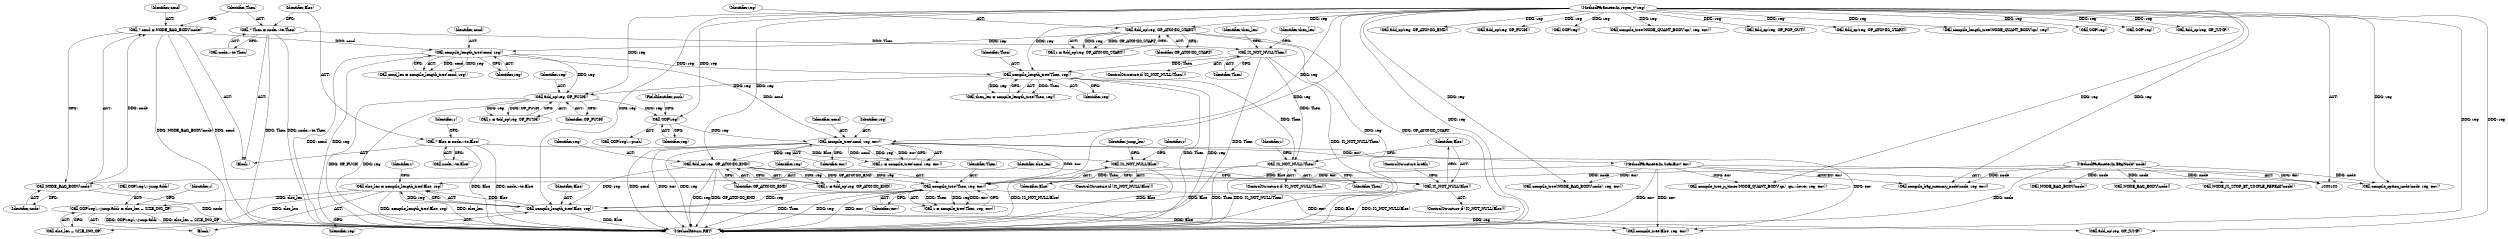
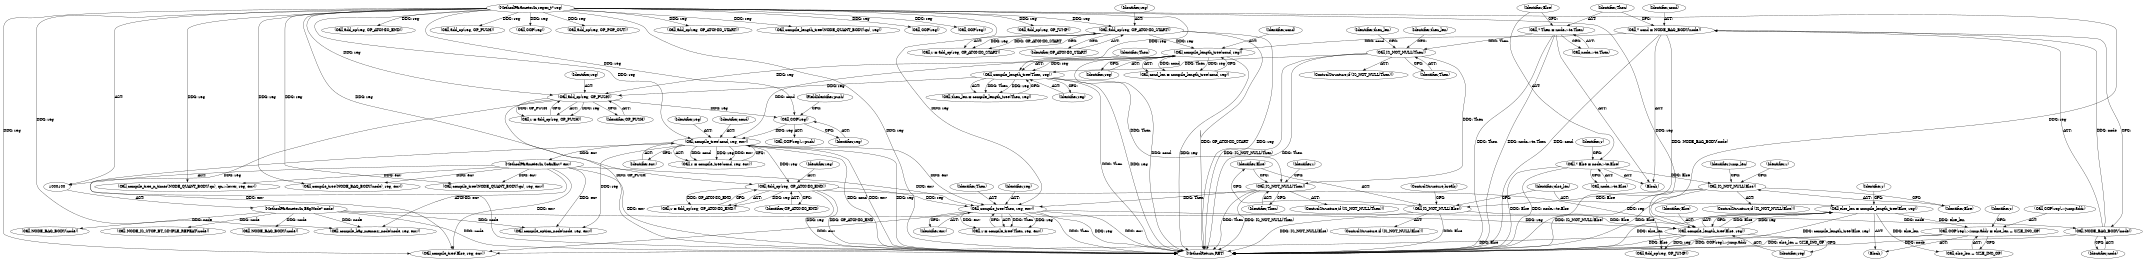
edge "(MethodParameterIn,regex_t* reg)" -> "(Call,compile_option_node(node, reg, env))": now "(Call,compile_tree(cond, reg, env))" -> "(Call,compile_option_node(node, reg, env))"
edge "(MethodParameterIn,ScanEnv* env)" -> "(Call,compile_tree(NODE_QUANT_BODY(qn), reg, env))": added, label "DDG: env"
edge "(MethodParameterIn,BagNode* node)" -> "1000100": reversed
